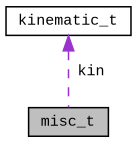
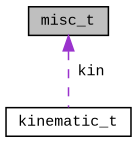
edge "misc_t" -> "kinematic_t": reversed
